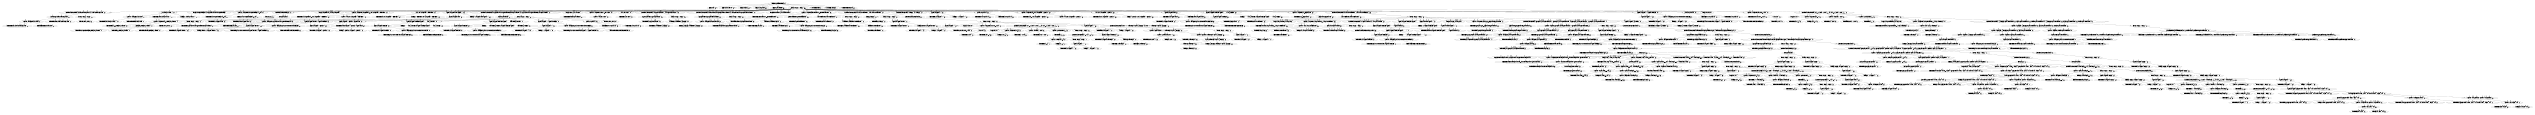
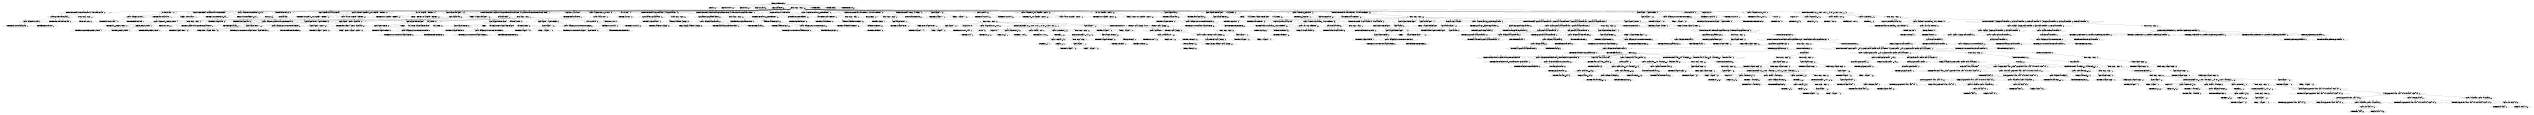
node "(IDENTIFIER,values,areNmtokens(values))": added
